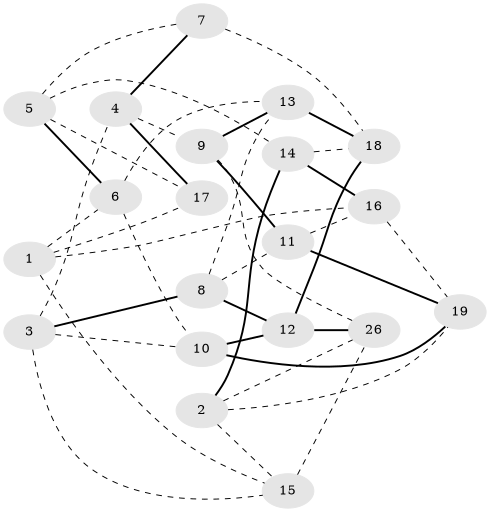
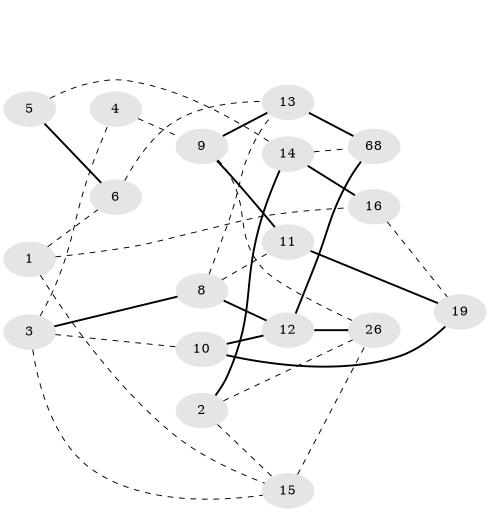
node "7": removed
node "18": label "18" -> "68"
node "17": removed
edge "16" -- "11": removed
edge "6" -- "10": removed
edge "19" -- "2": removed
